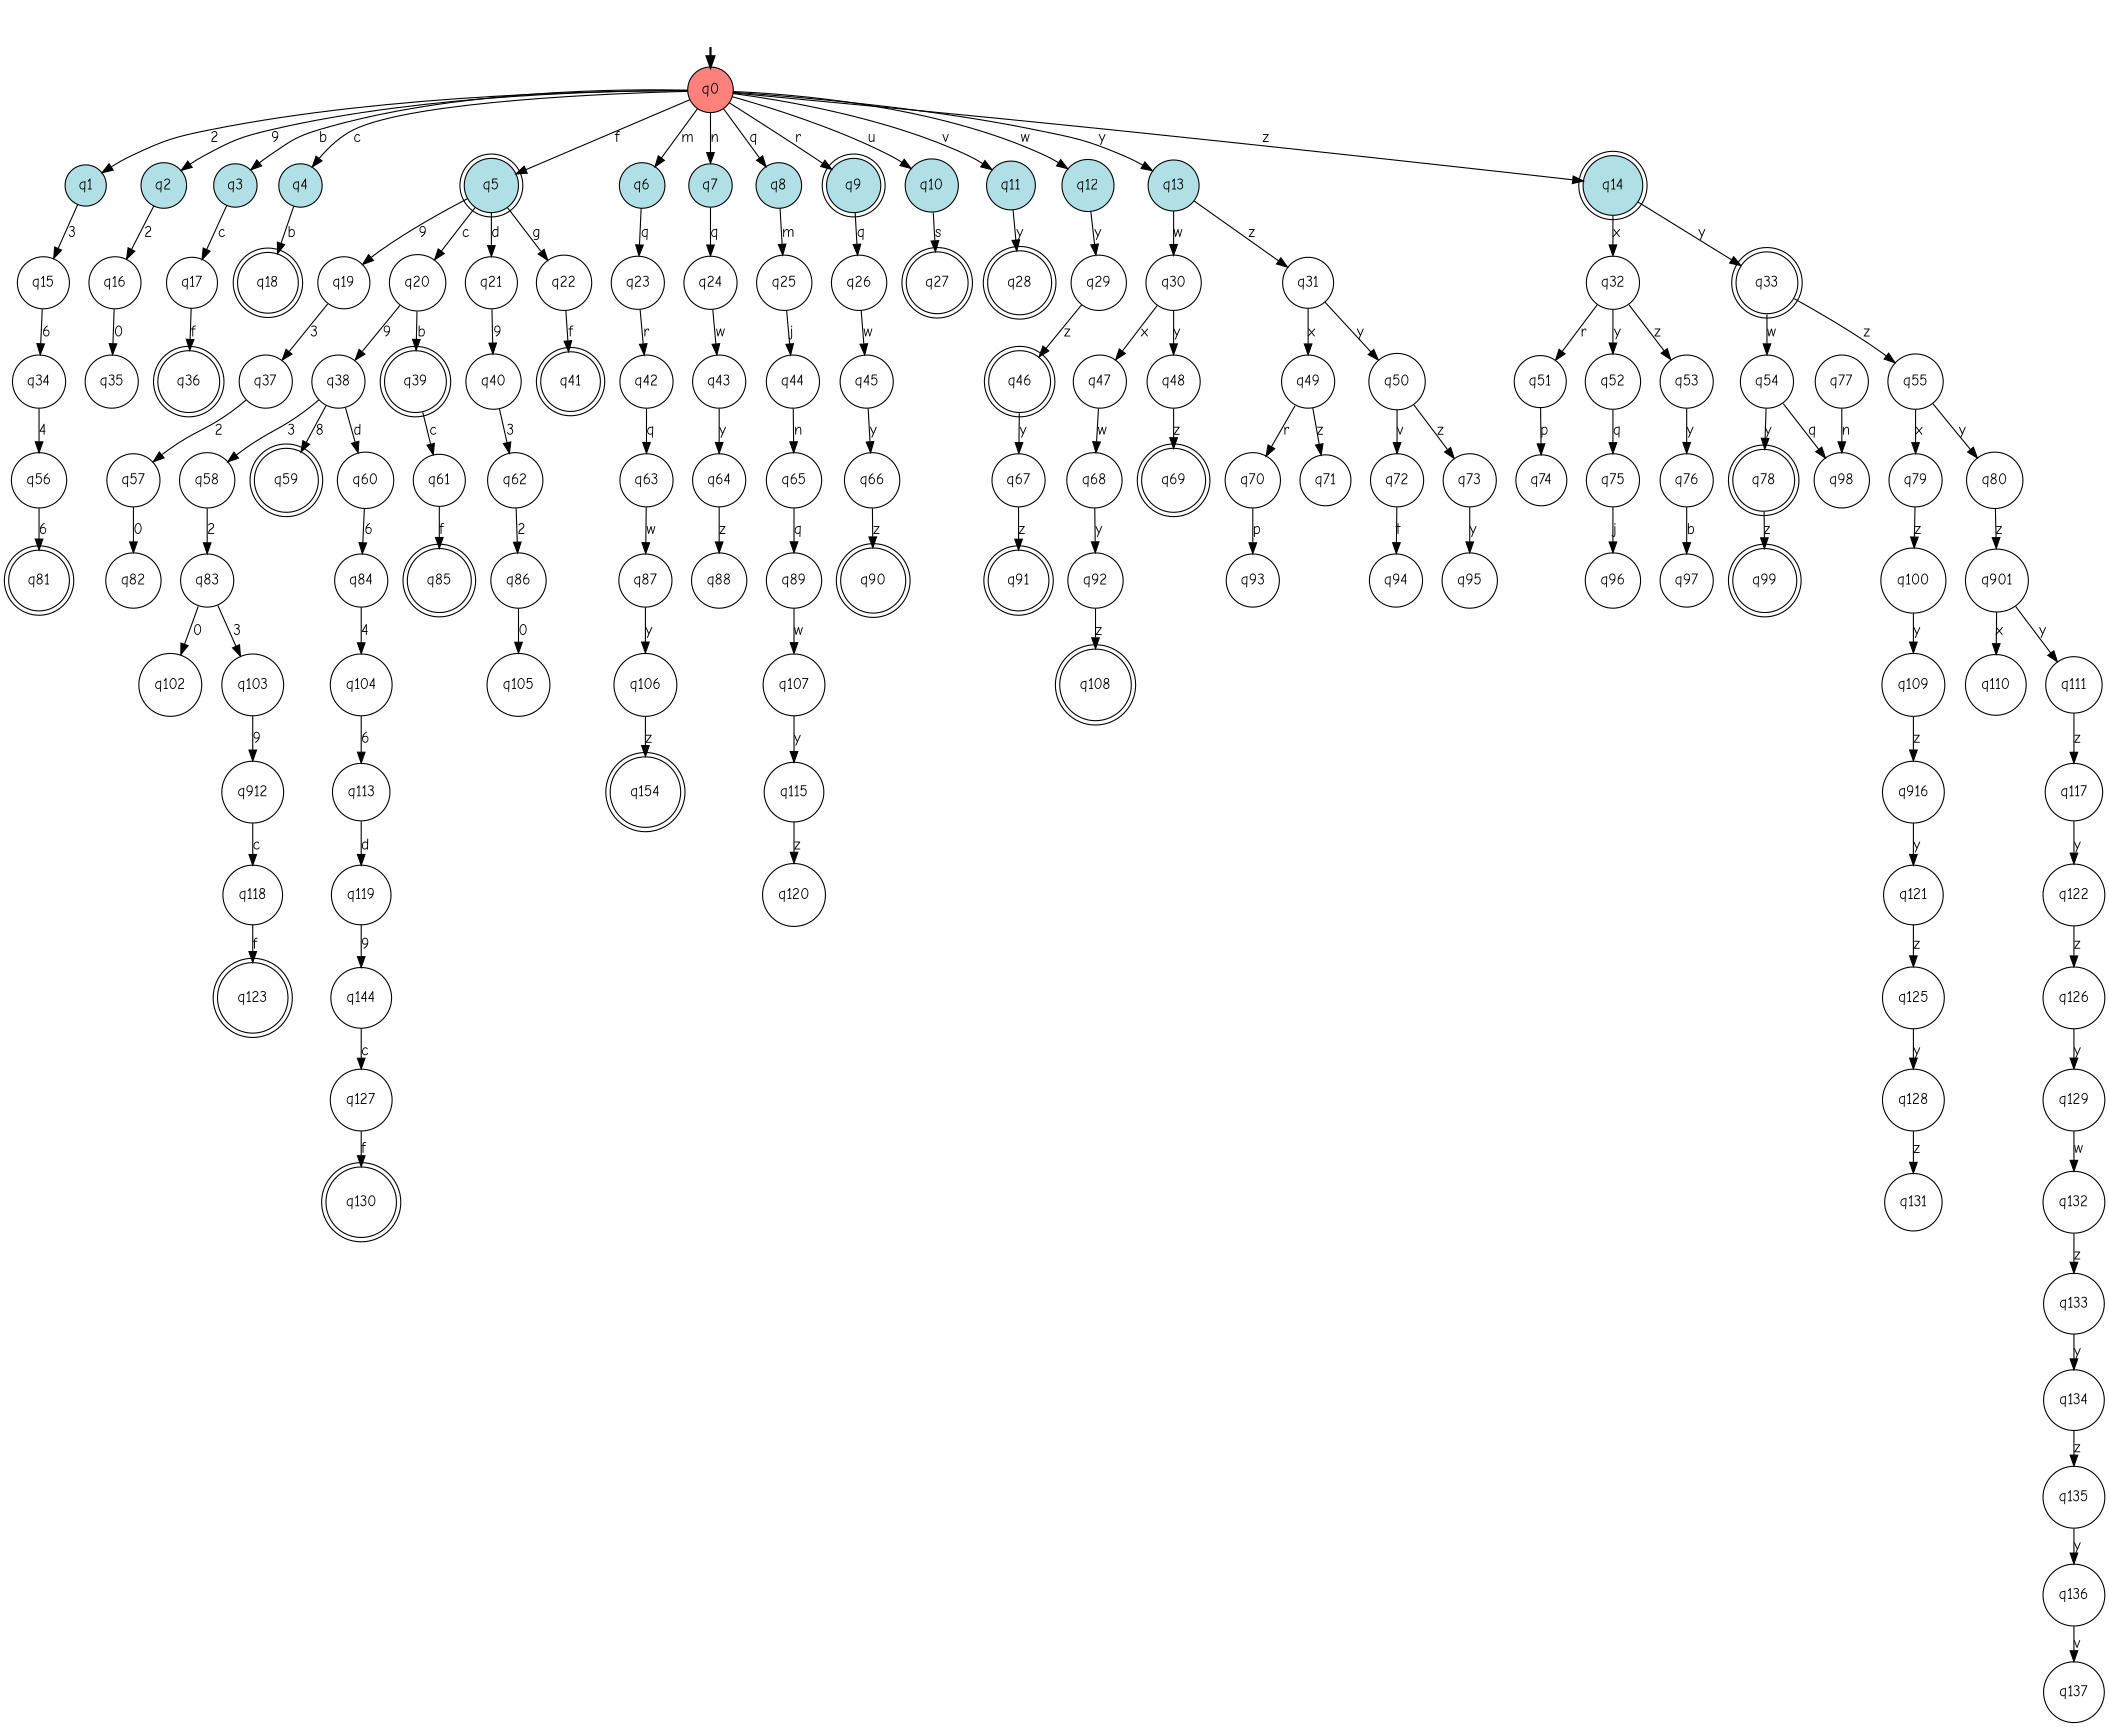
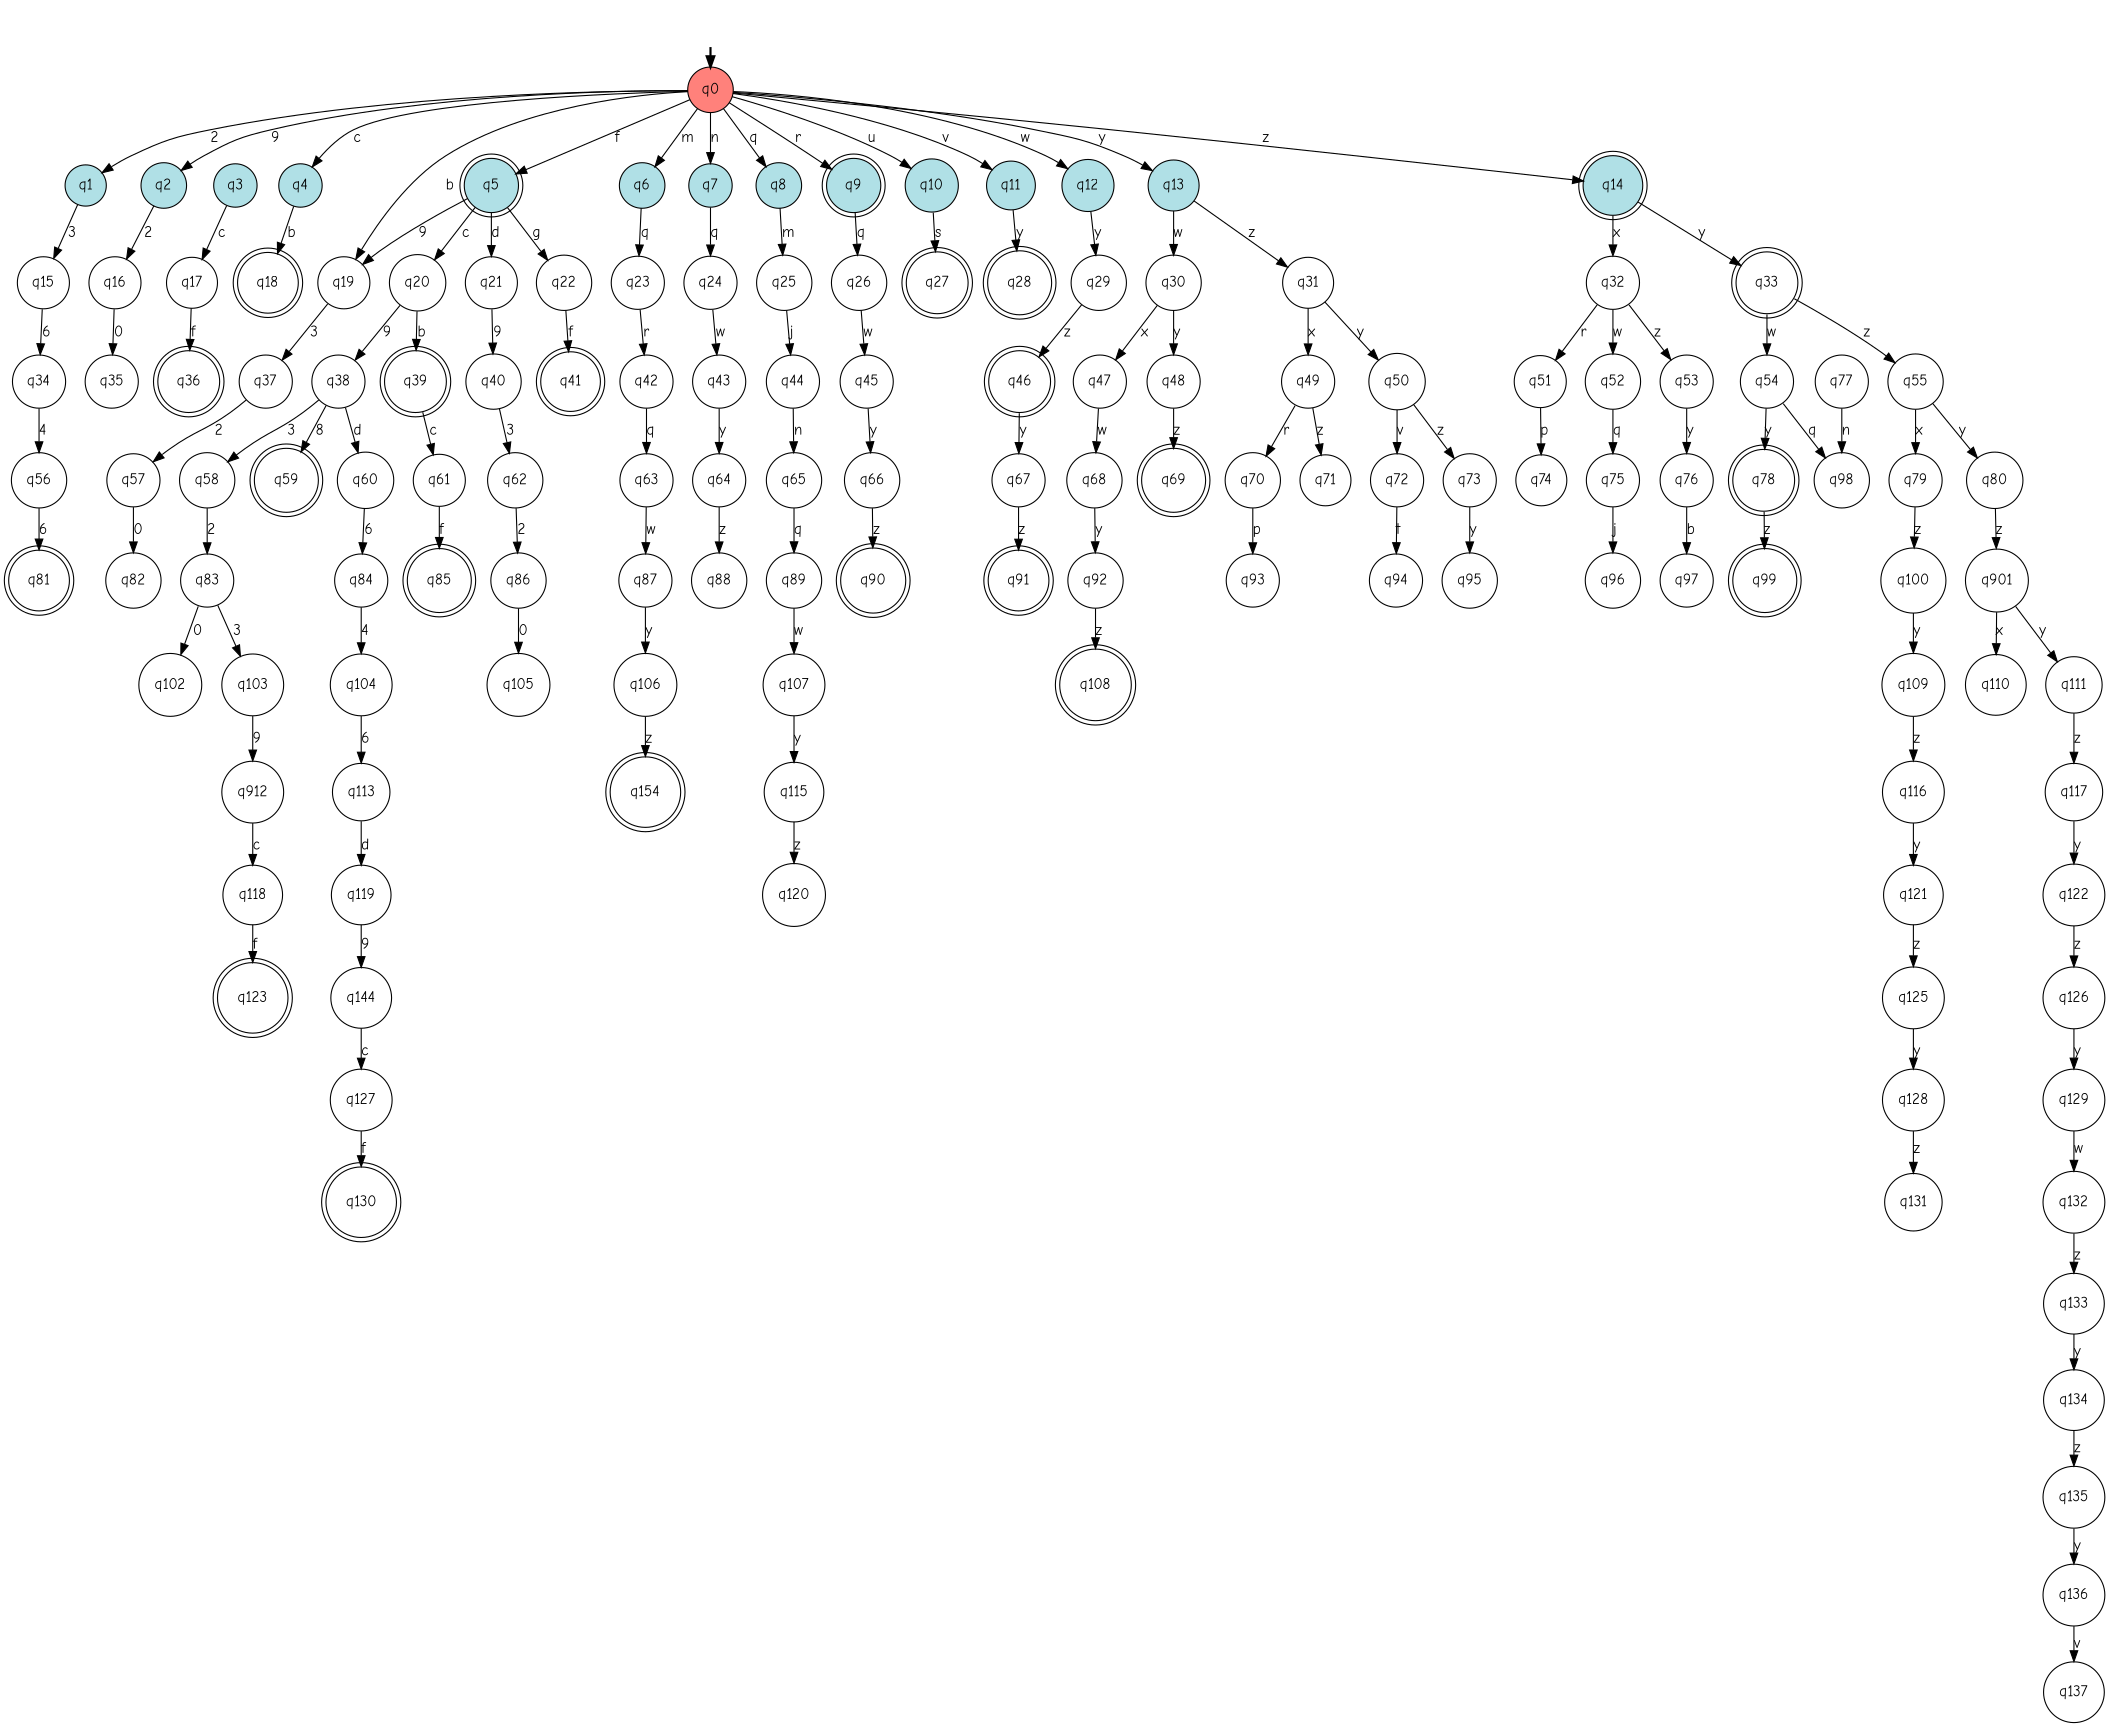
edge "q0" -> "q3": now "q0" -> "q19"
edge "q32" -> "q52": label "y" -> "w"
node "q916": label "q916" -> "q116"
